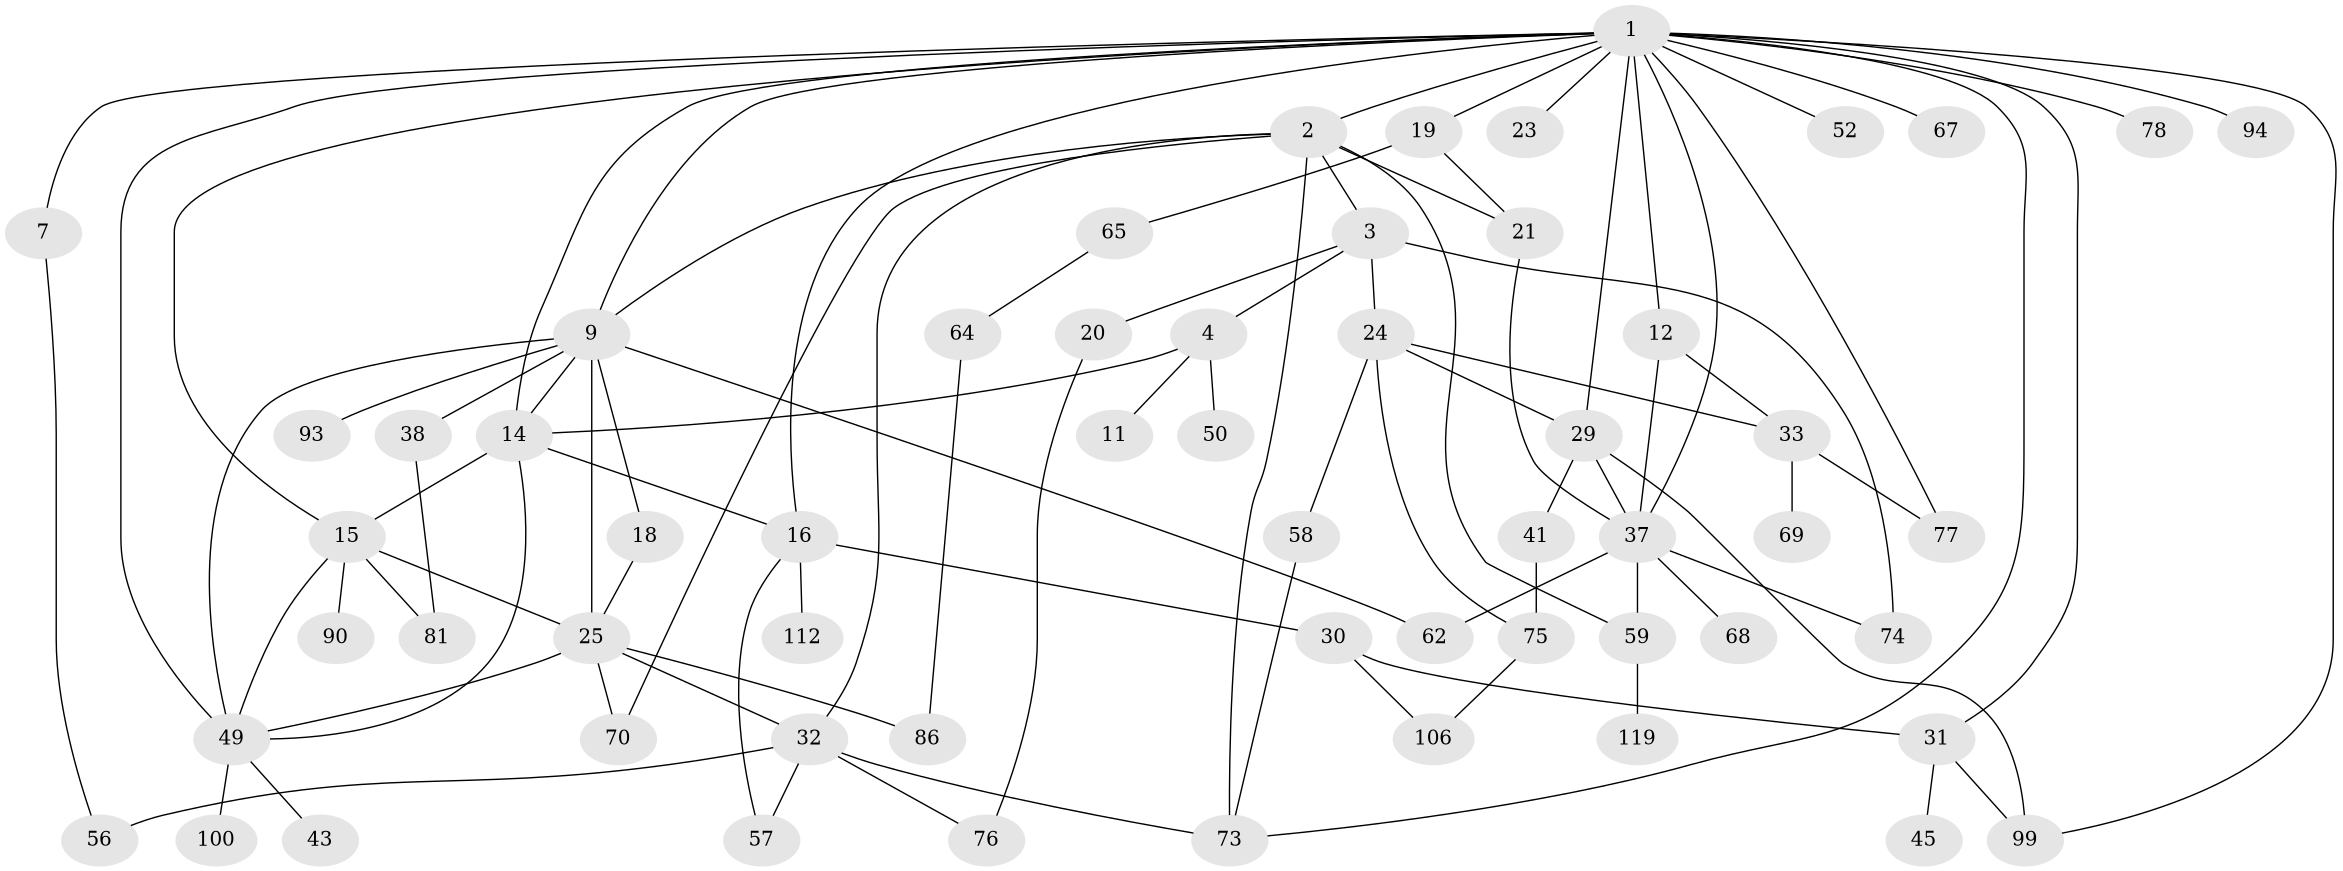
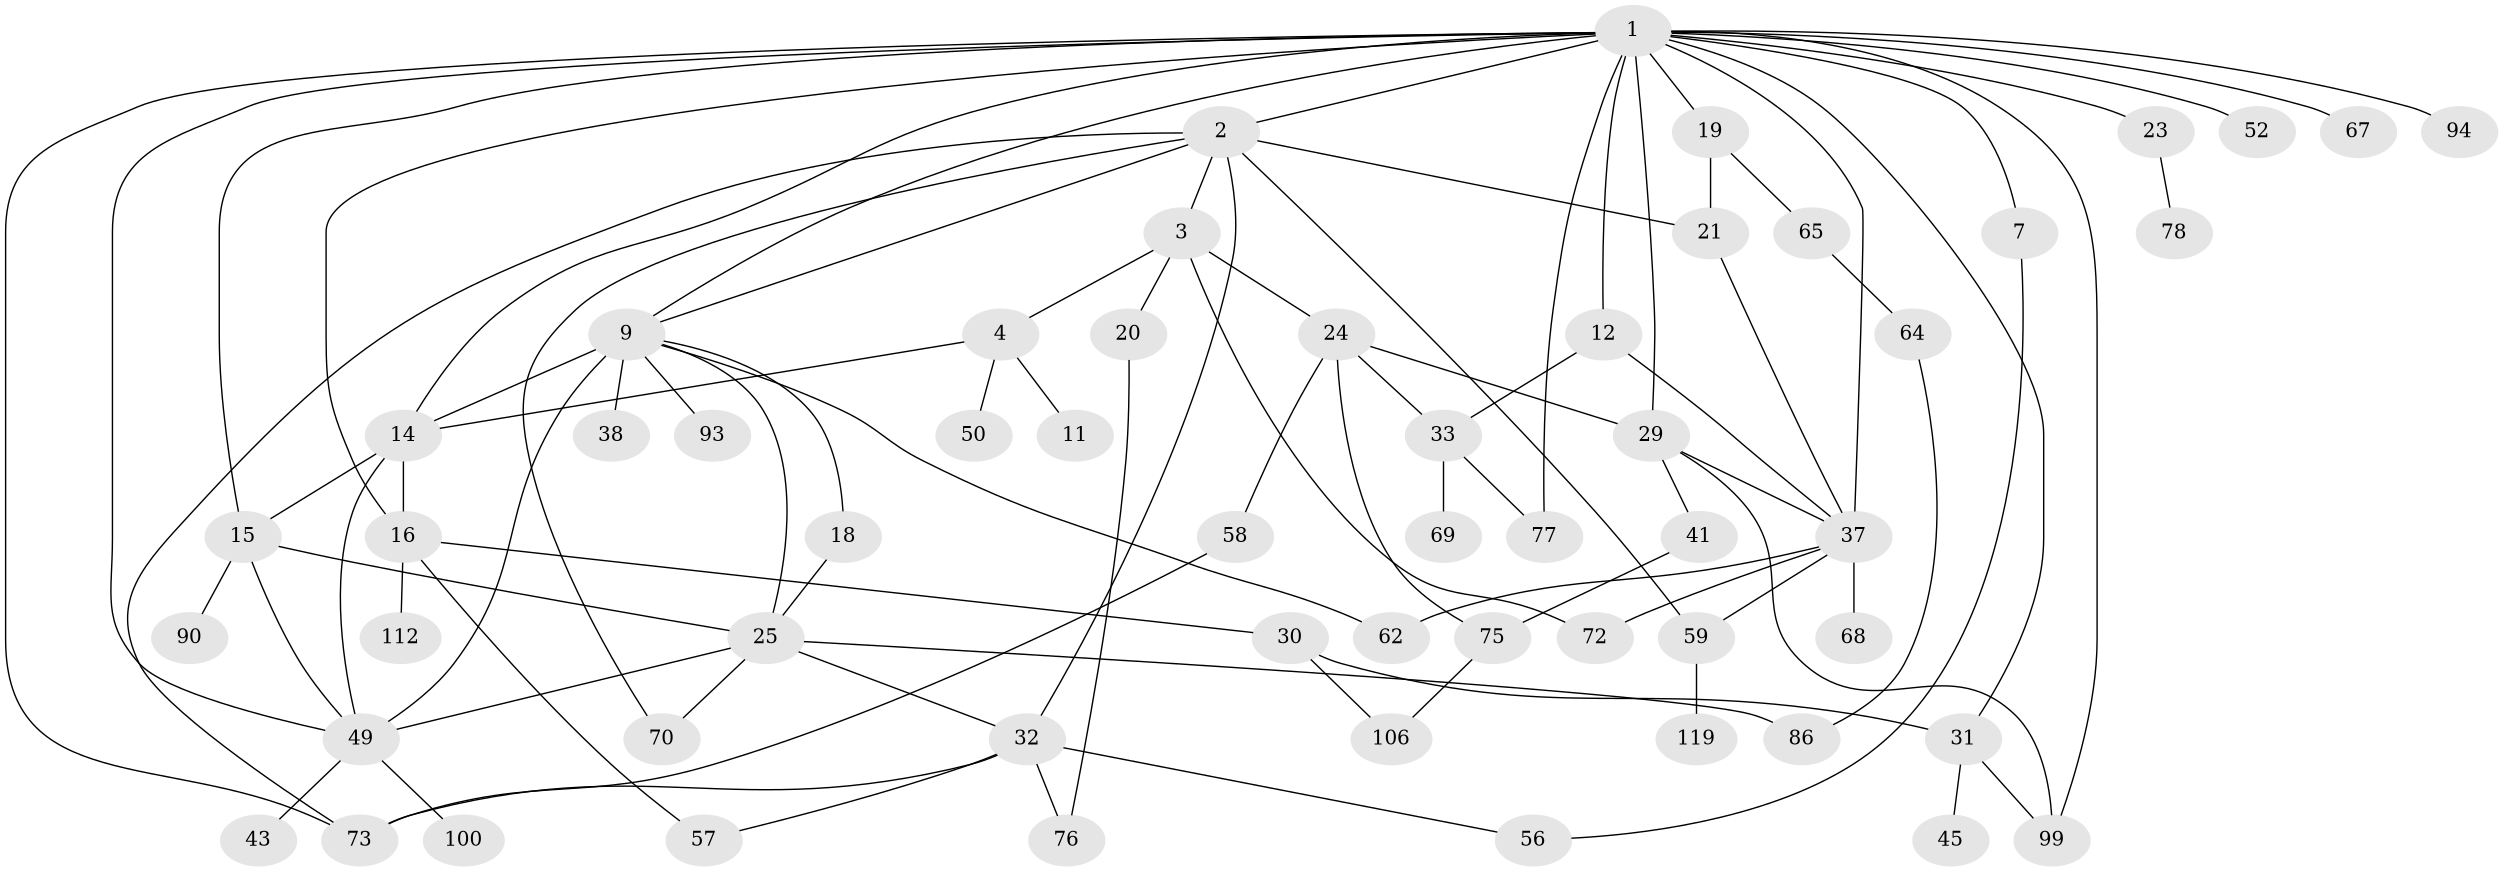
edge "1" -- "78": now "23" -- "78"
node "81": removed
node "74": label "74" -> "72"
